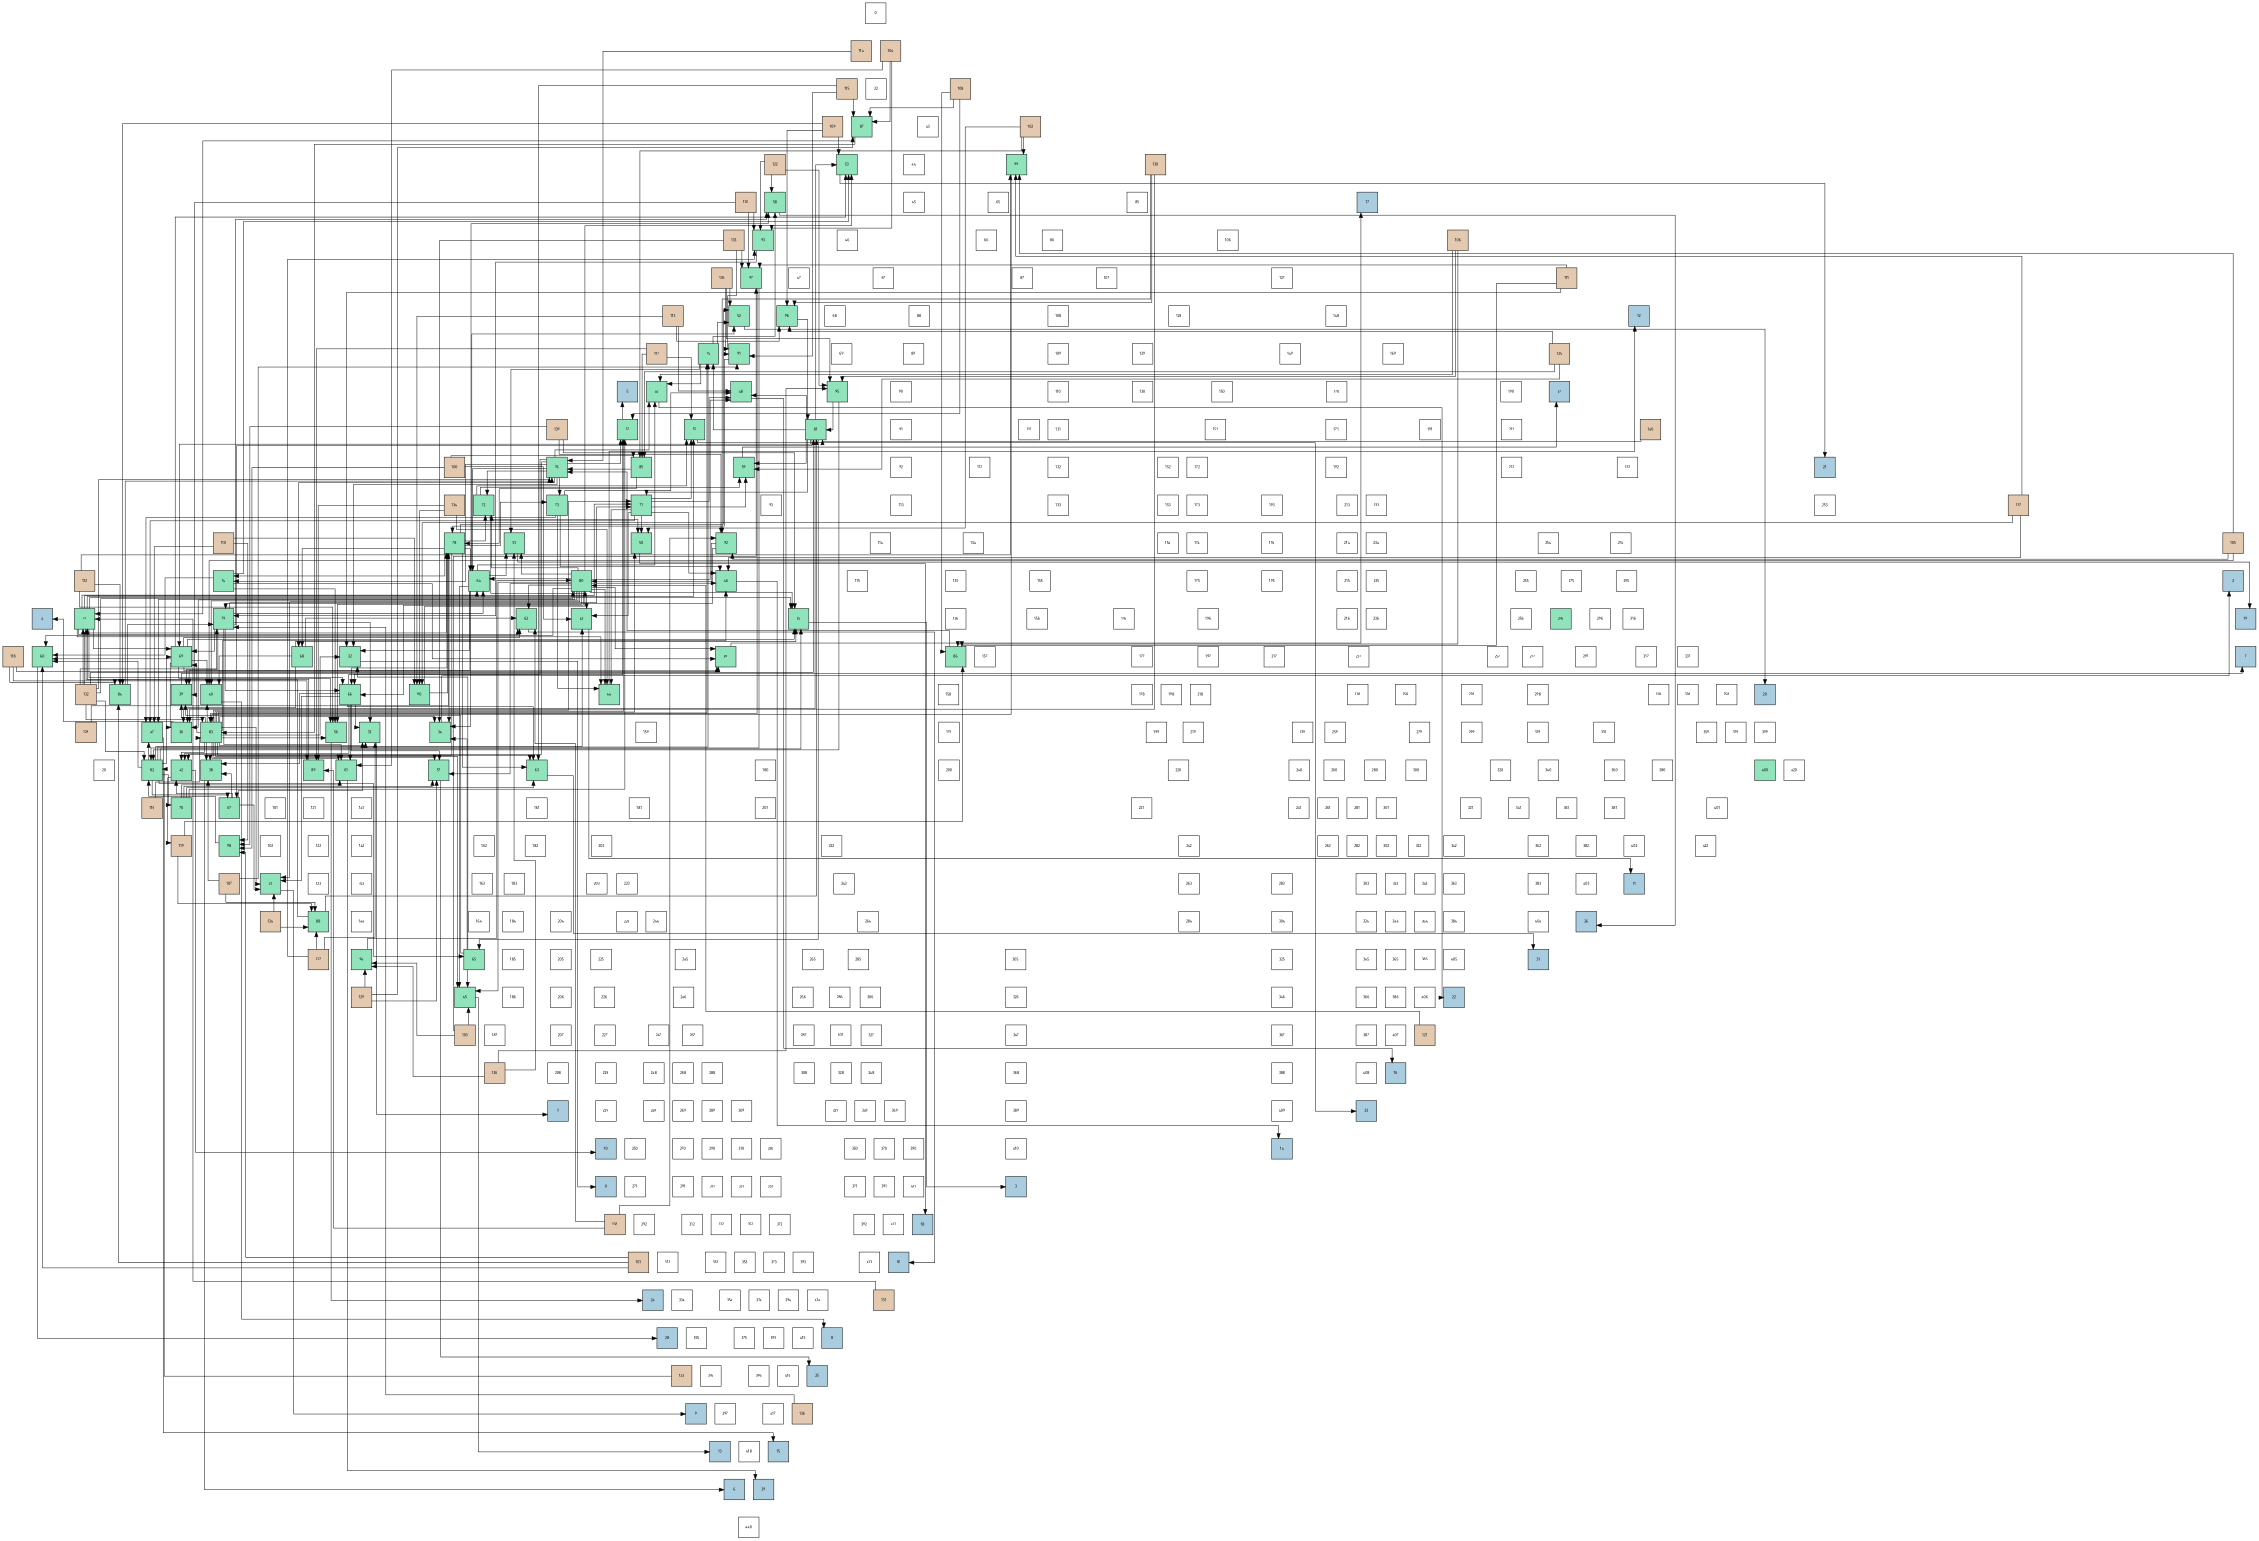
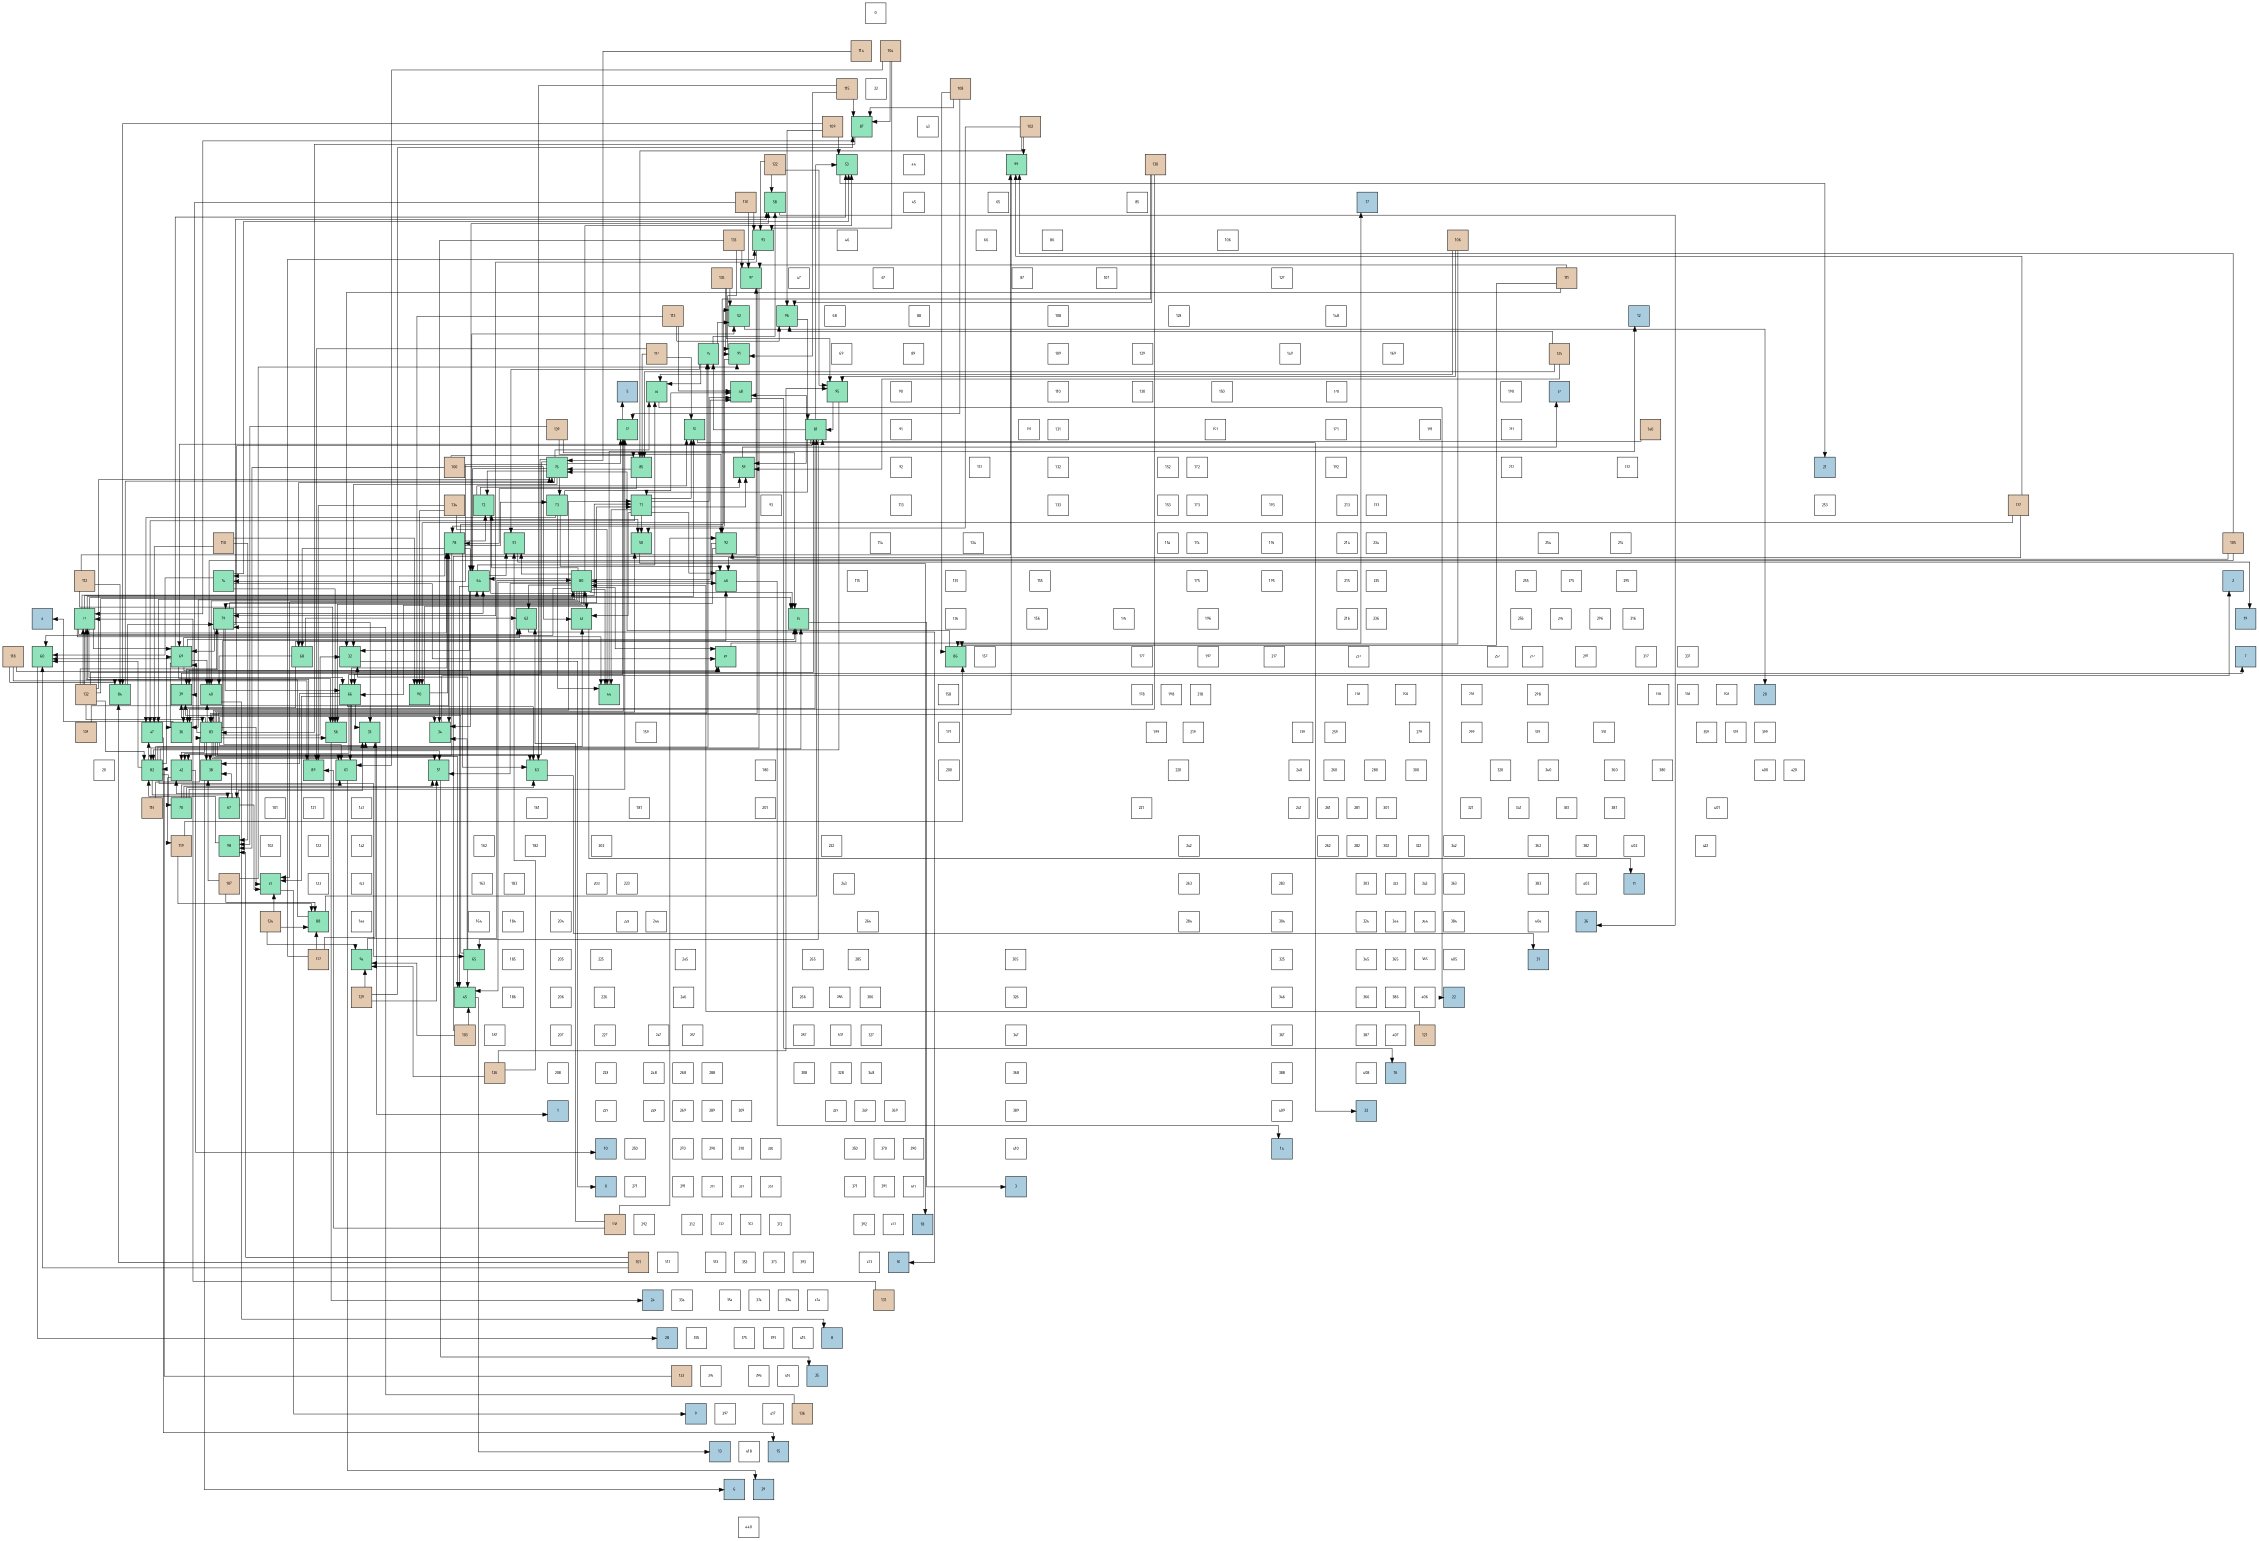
node "276": fillcolor #91e3bb -> #ffffff
node "400": fillcolor #91e3bb -> #ffffff
edge "124" -> "94": added
